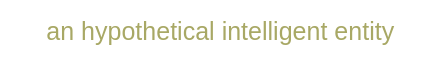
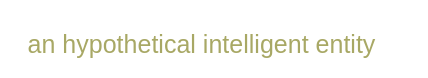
node "an hypothetical intelligent entity": moved (232, 26) -> (213, 38)
